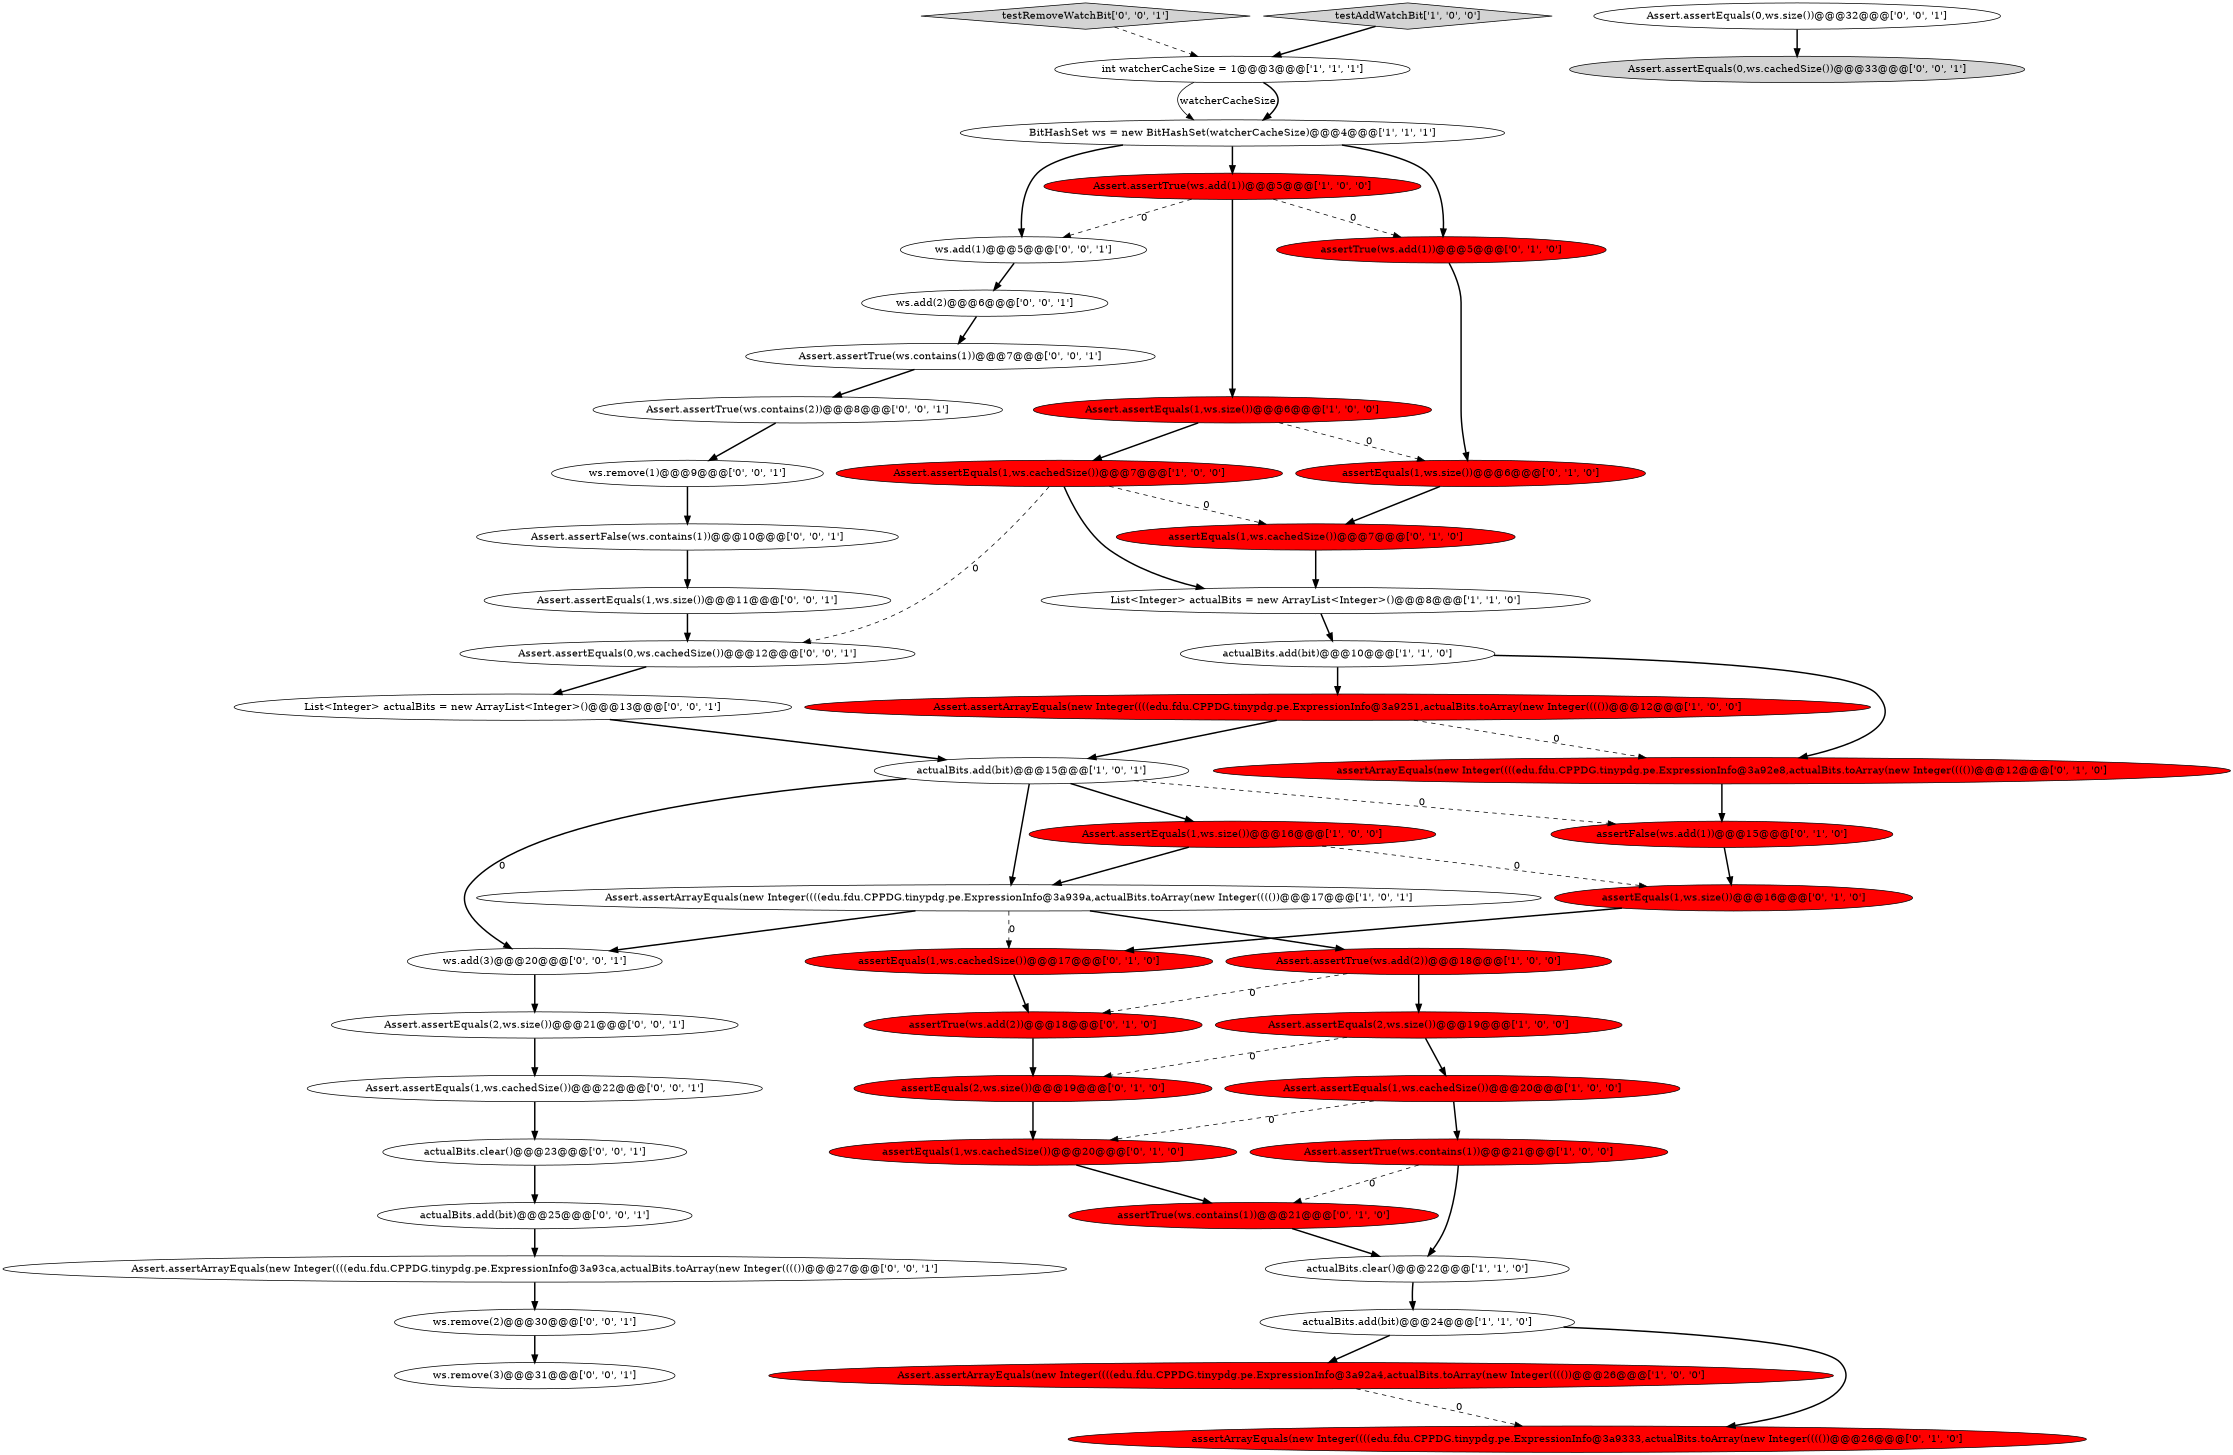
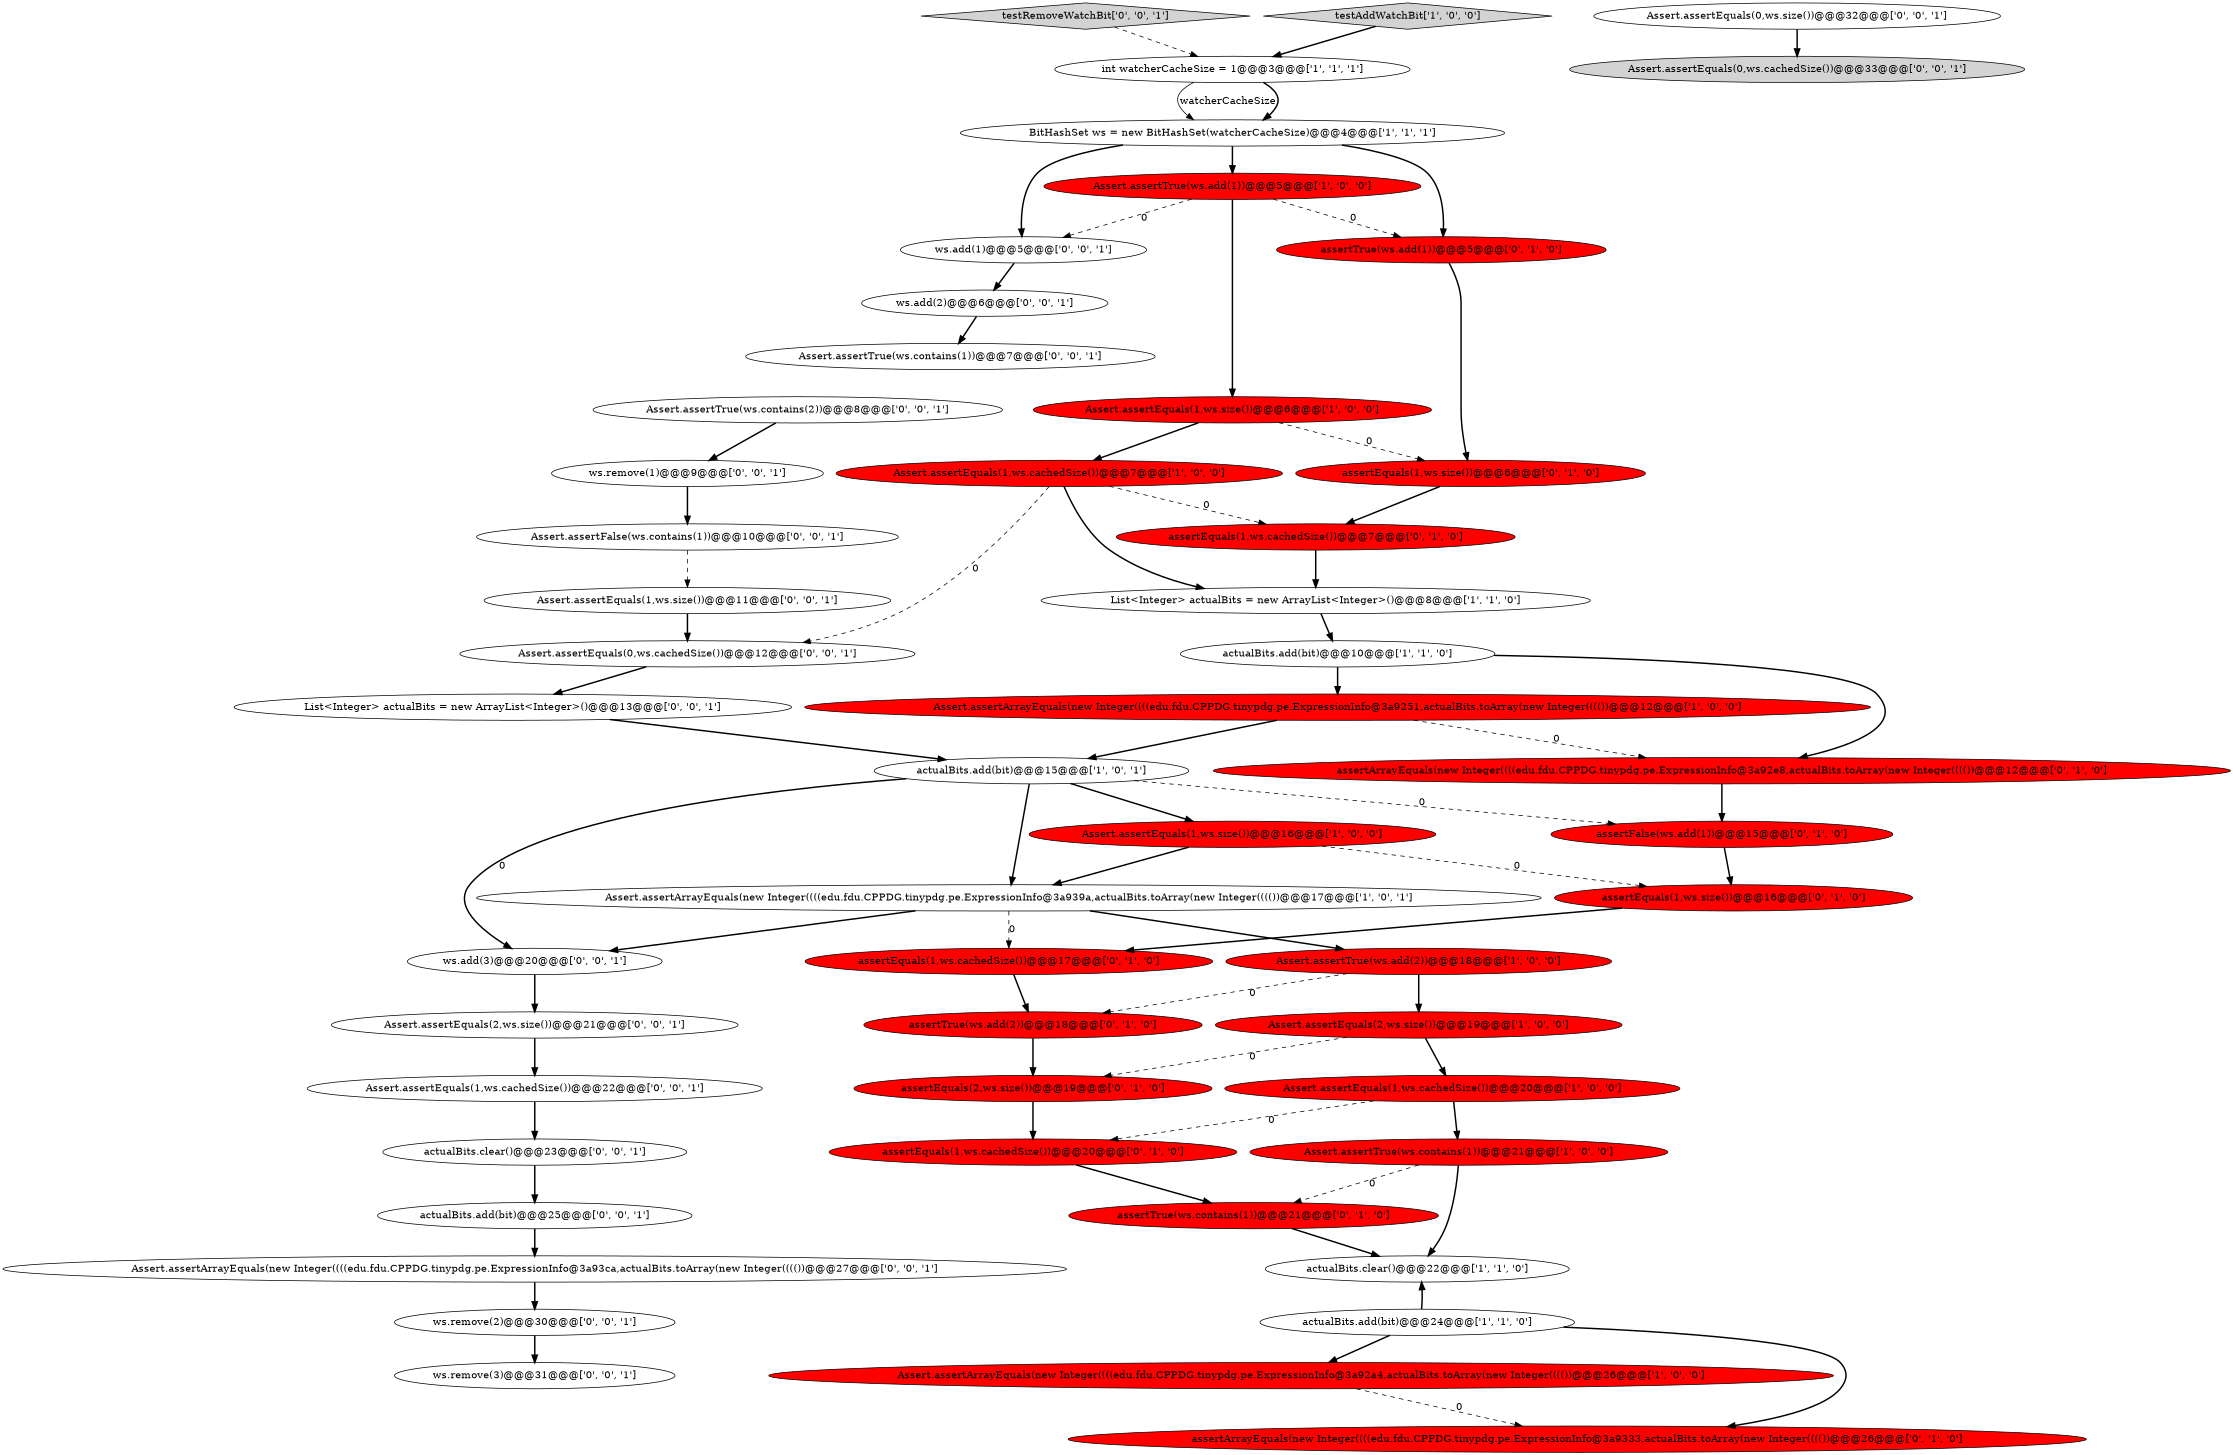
edge "Assert.assertTrue(ws.contains(1))@@@7@@@['0', '0', '1']" -> "Assert.assertTrue(ws.contains(2))@@@8@@@['0', '0', '1']": removed
edge "Assert.assertFalse(ws.contains(1))@@@10@@@['0', '0', '1']" -> "Assert.assertEquals(1,ws.size())@@@11@@@['0', '0', '1']": style bold -> dashed
edge "actualBits.clear()@@@22@@@['1', '1', '0']" -> "actualBits.add(bit)@@@24@@@['1', '1', '0']": reversed
